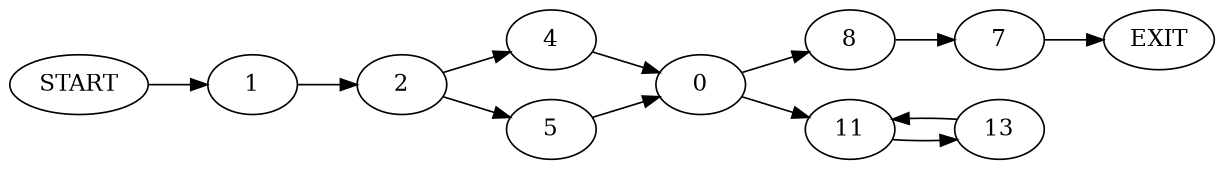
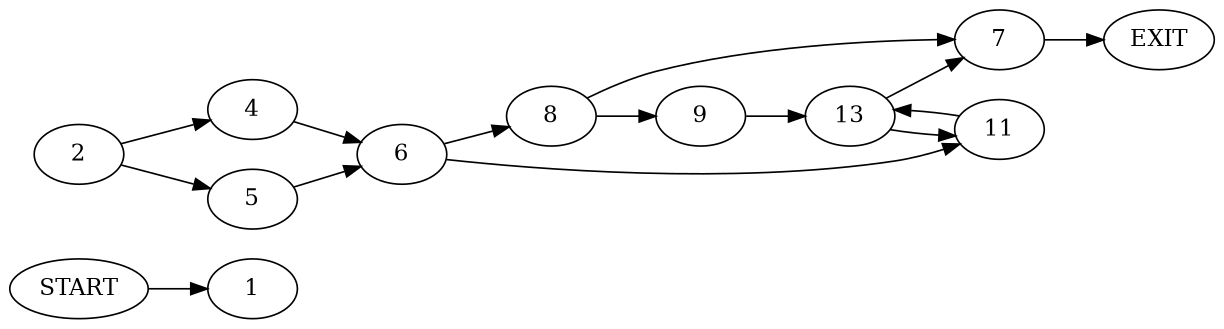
edge "13" -> "7": added
edge "1" -> "2": removed
node "0": label "0" -> "6"
node "9": added
